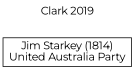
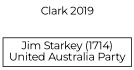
node "Jim Starkey (1814) United Australia Party": label "Jim Starkey (1814) United Australia Party" -> "Jim Starkey (1714) United Australia Party"
